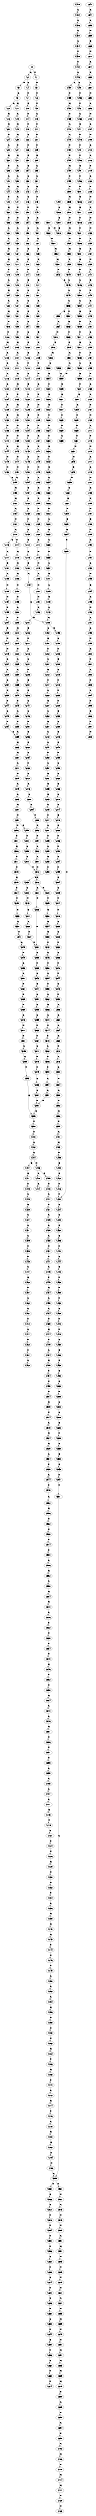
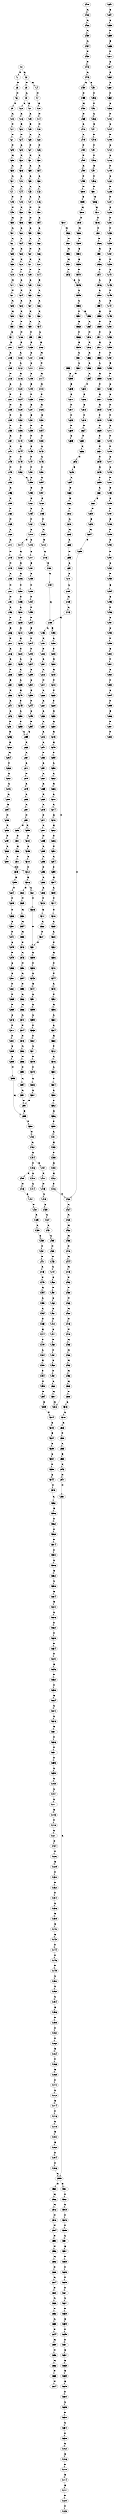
edge "S492" -> "S497": added, label "T"
